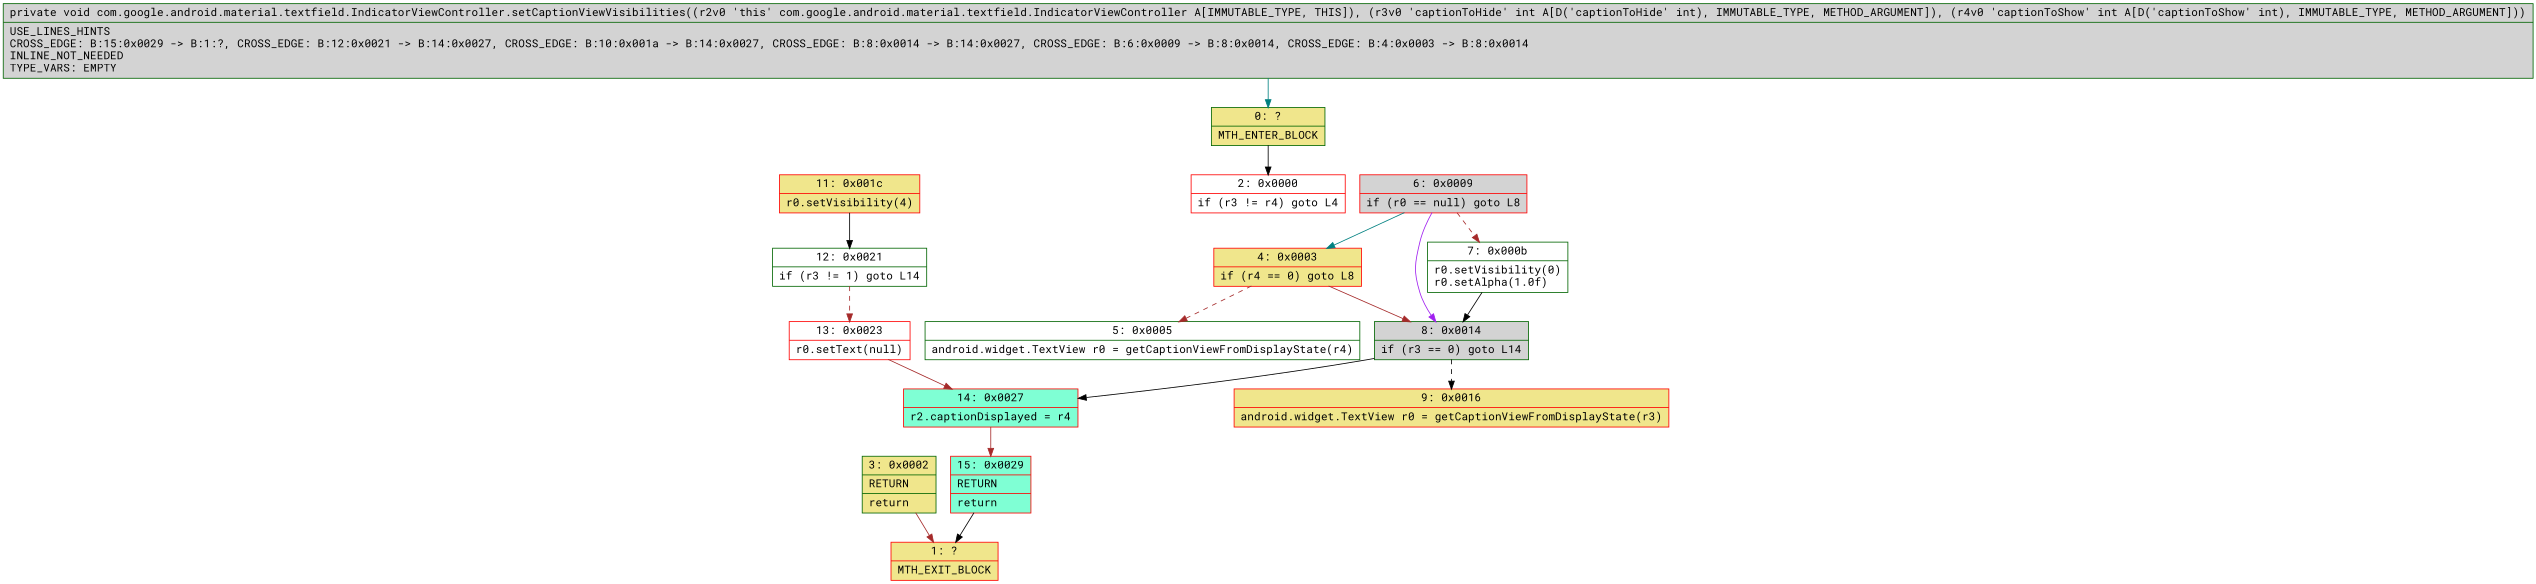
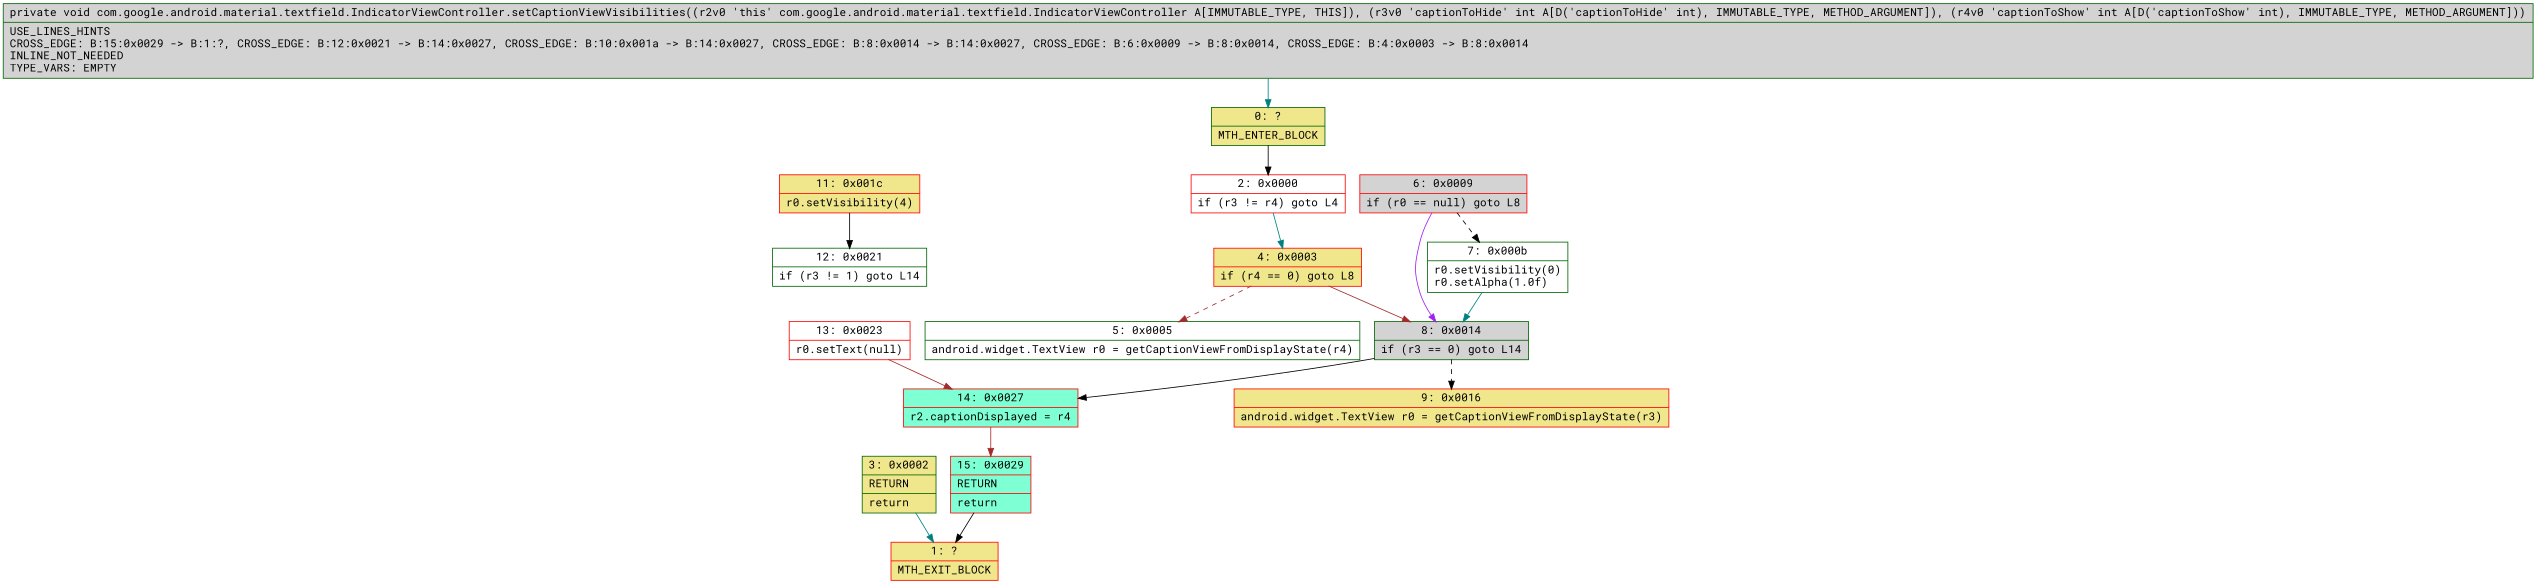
edge "6: 0x0009" -> "7: 0x000b": color brown -> black
edge "6: 0x0009" -> "4: 0x0003": now "2: 0x0000" -> "4: 0x0003"
edge "12: 0x0021" -> "13: 0x0023": removed
edge "7: 0x000b" -> "8: 0x0014": color black -> teal
edge "3: 0x0002" -> "1: ?": color brown -> teal
